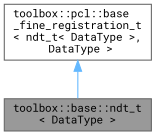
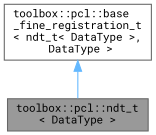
node "toolbox::base::ndt_t < DataType >": label "toolbox::base::ndt_t < DataType >" -> "toolbox::pcl::ndt_t < DataType >"
